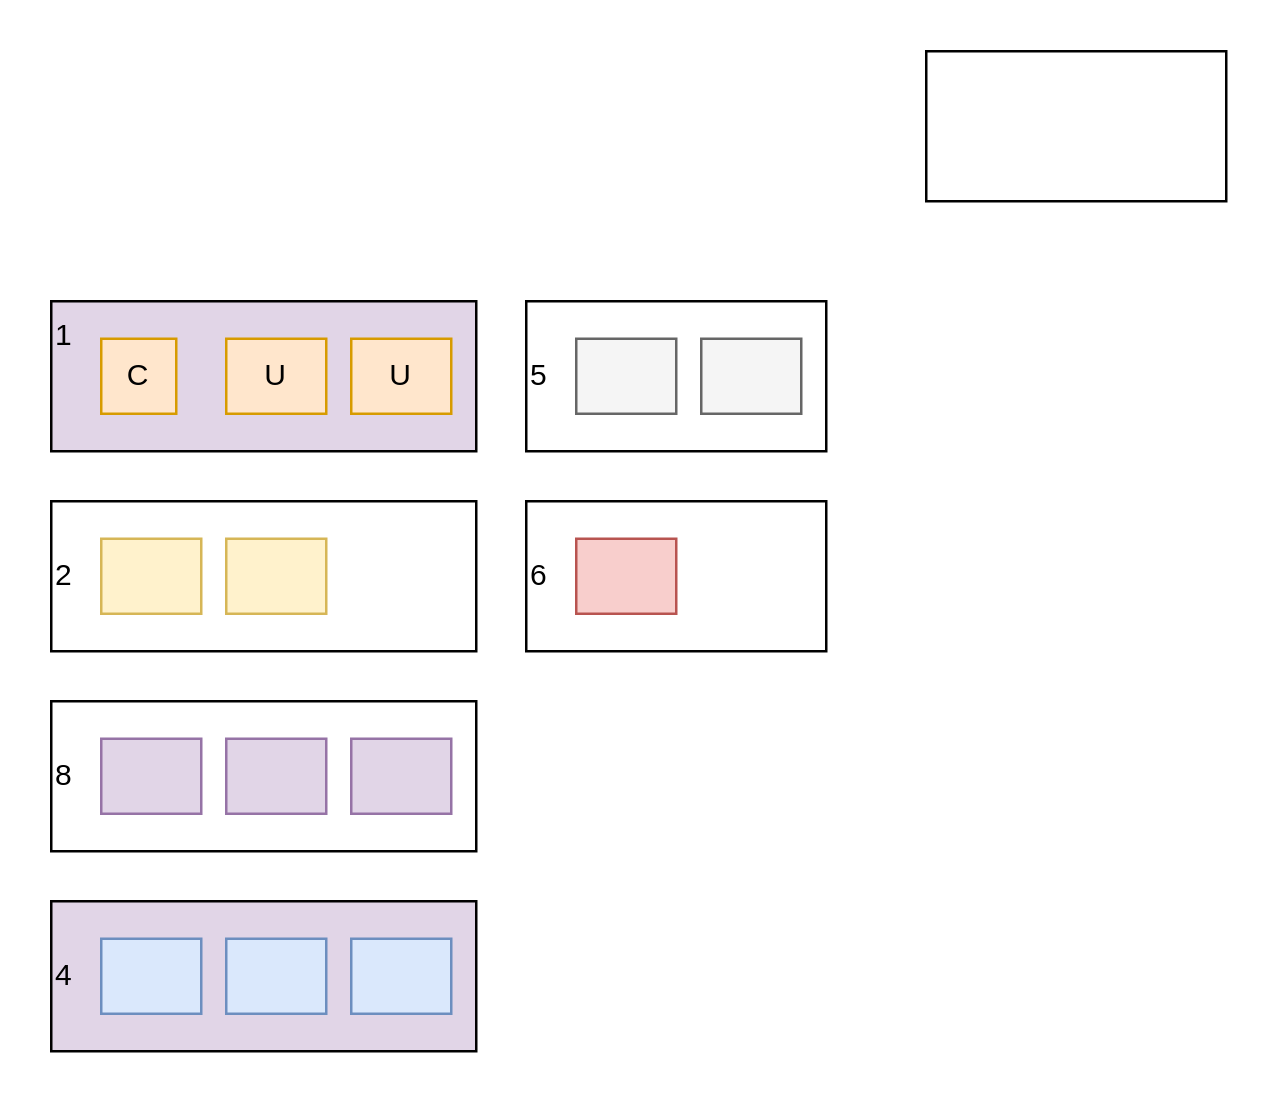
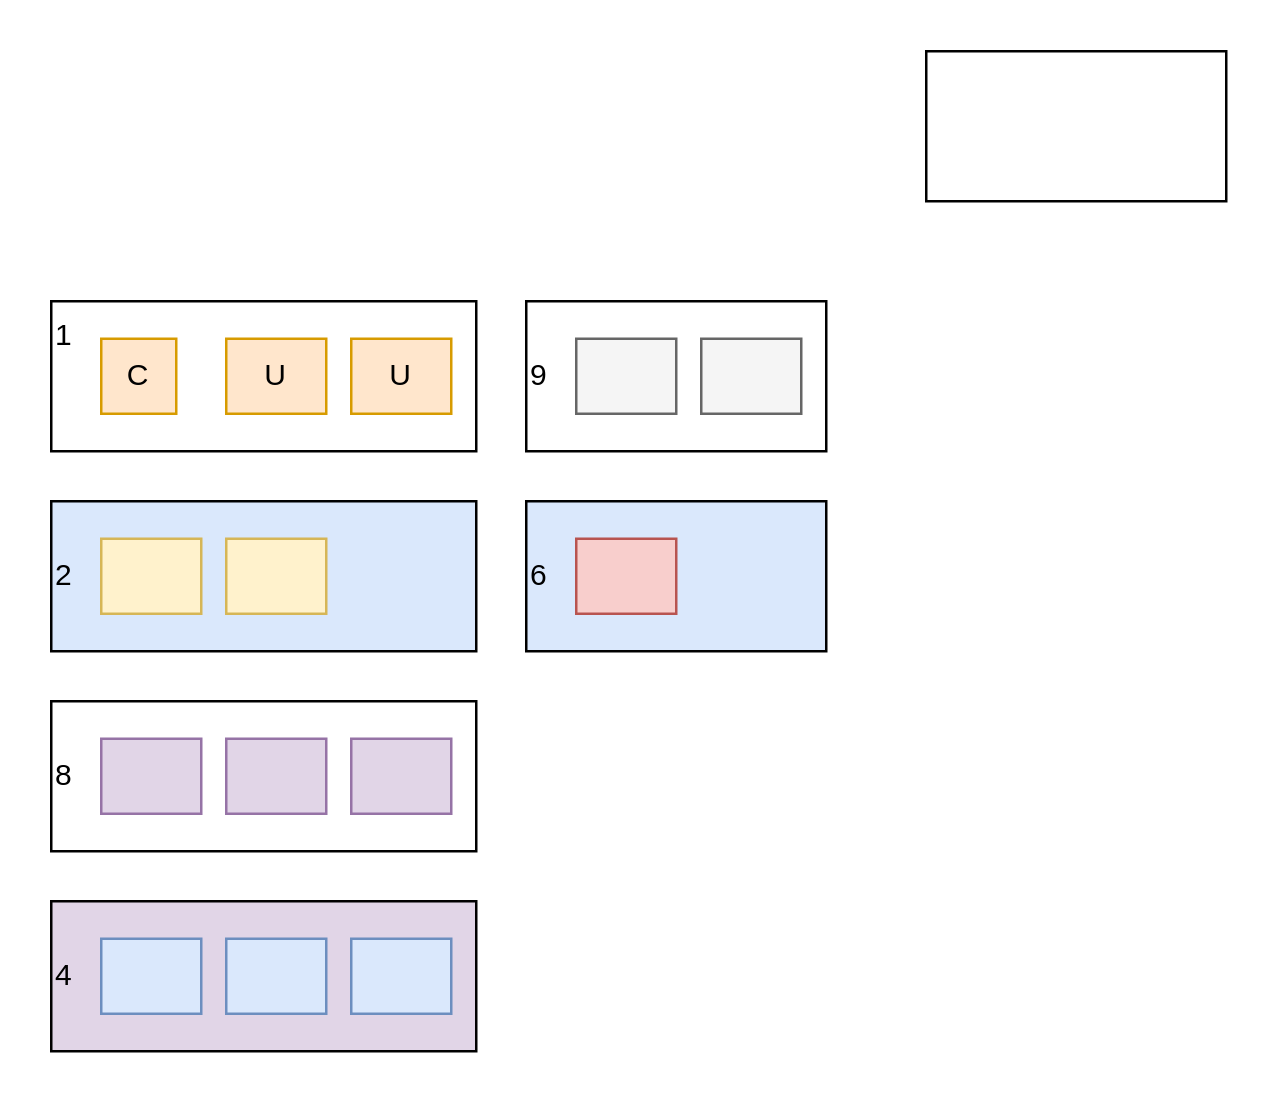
node "1": fillcolor #e1d5e7 -> #ffffff
node "5": label "5" -> "9"
node "2": fillcolor #ffffff -> #dae8fc
node "6": fillcolor #ffffff -> #dae8fc
